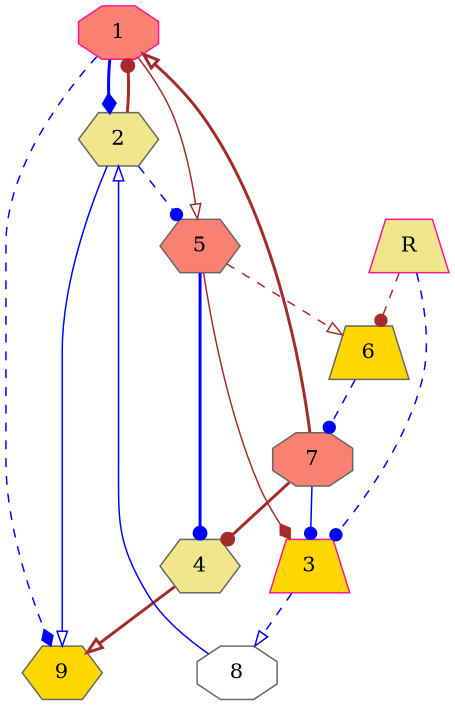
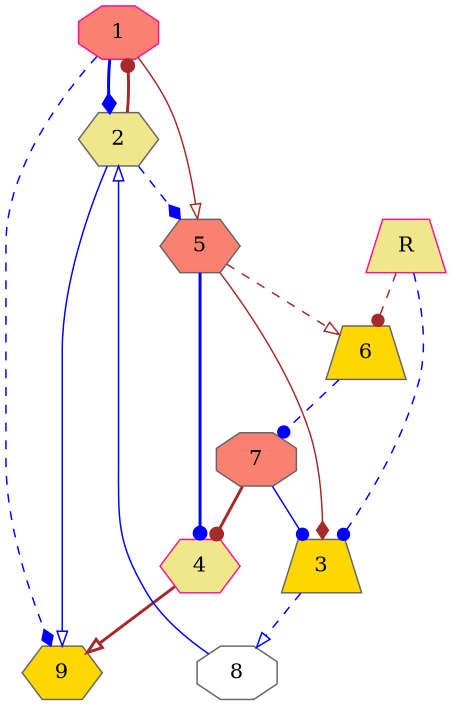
edge "2" -> "5": arrowhead dot -> diamond
edge "7" -> "1": removed
node "4": color gray40 -> deeppink
node "3": color deeppink -> gray40
